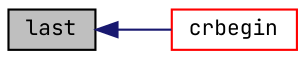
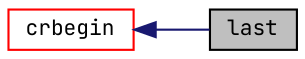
edge "crbegin" -> "last": reversed
